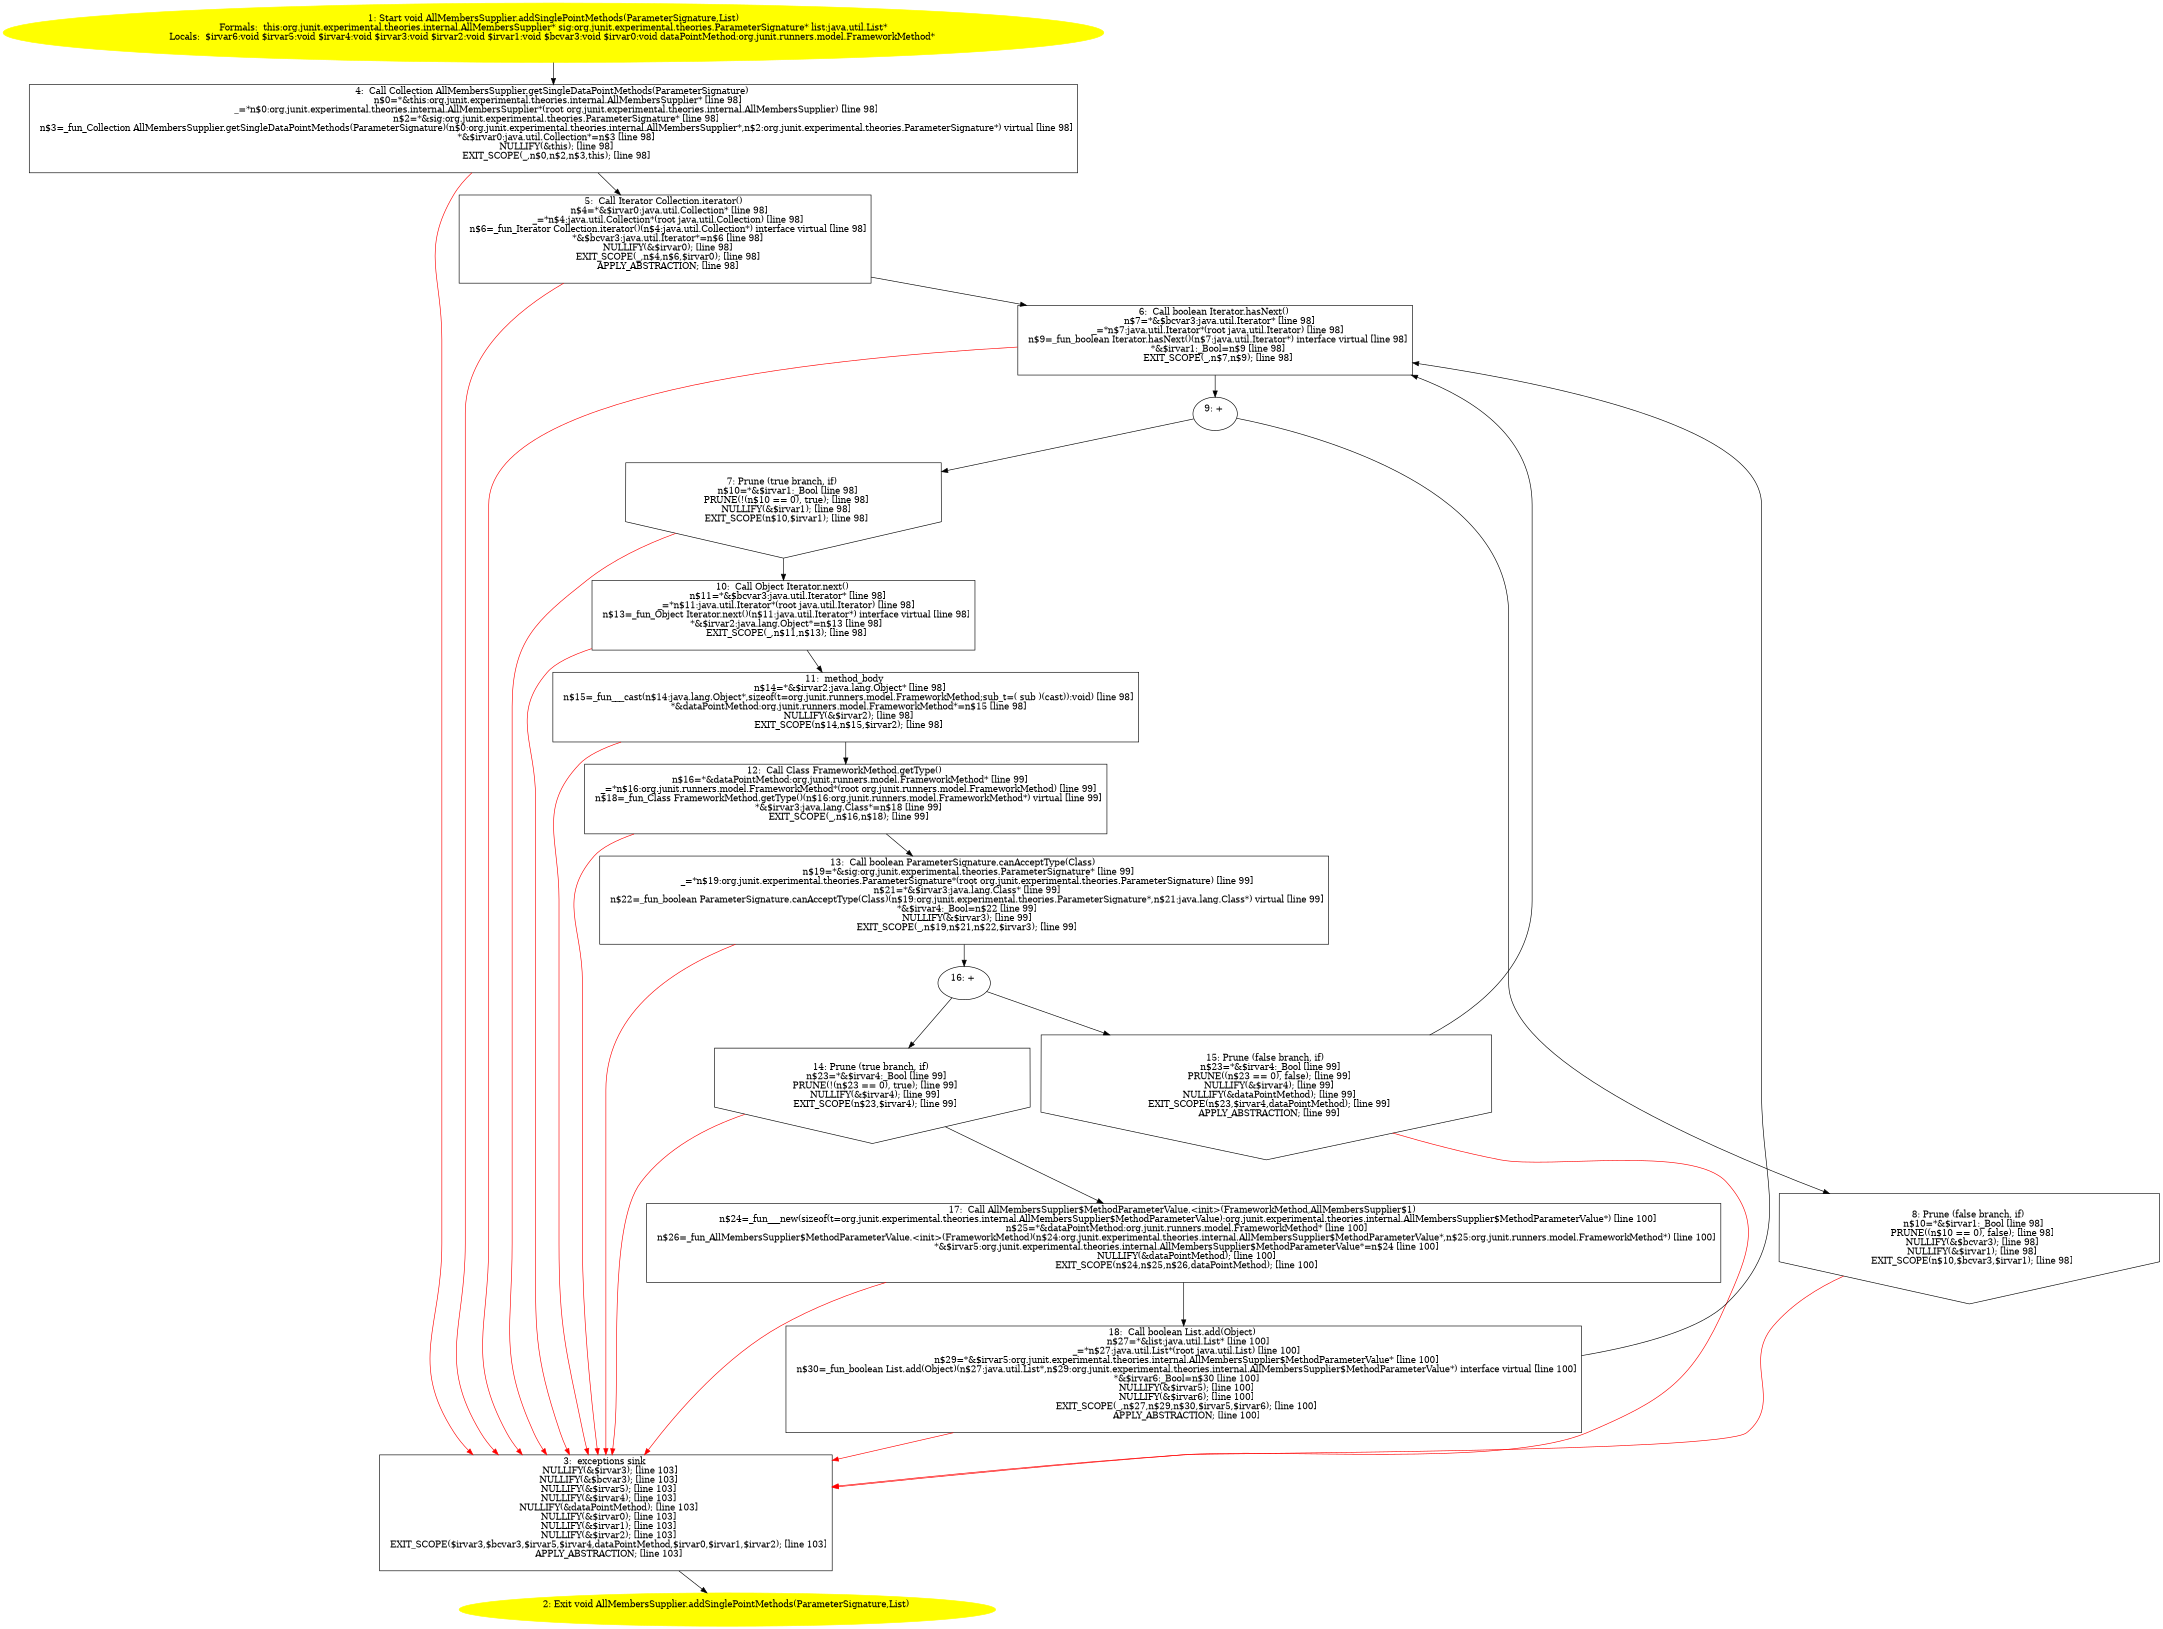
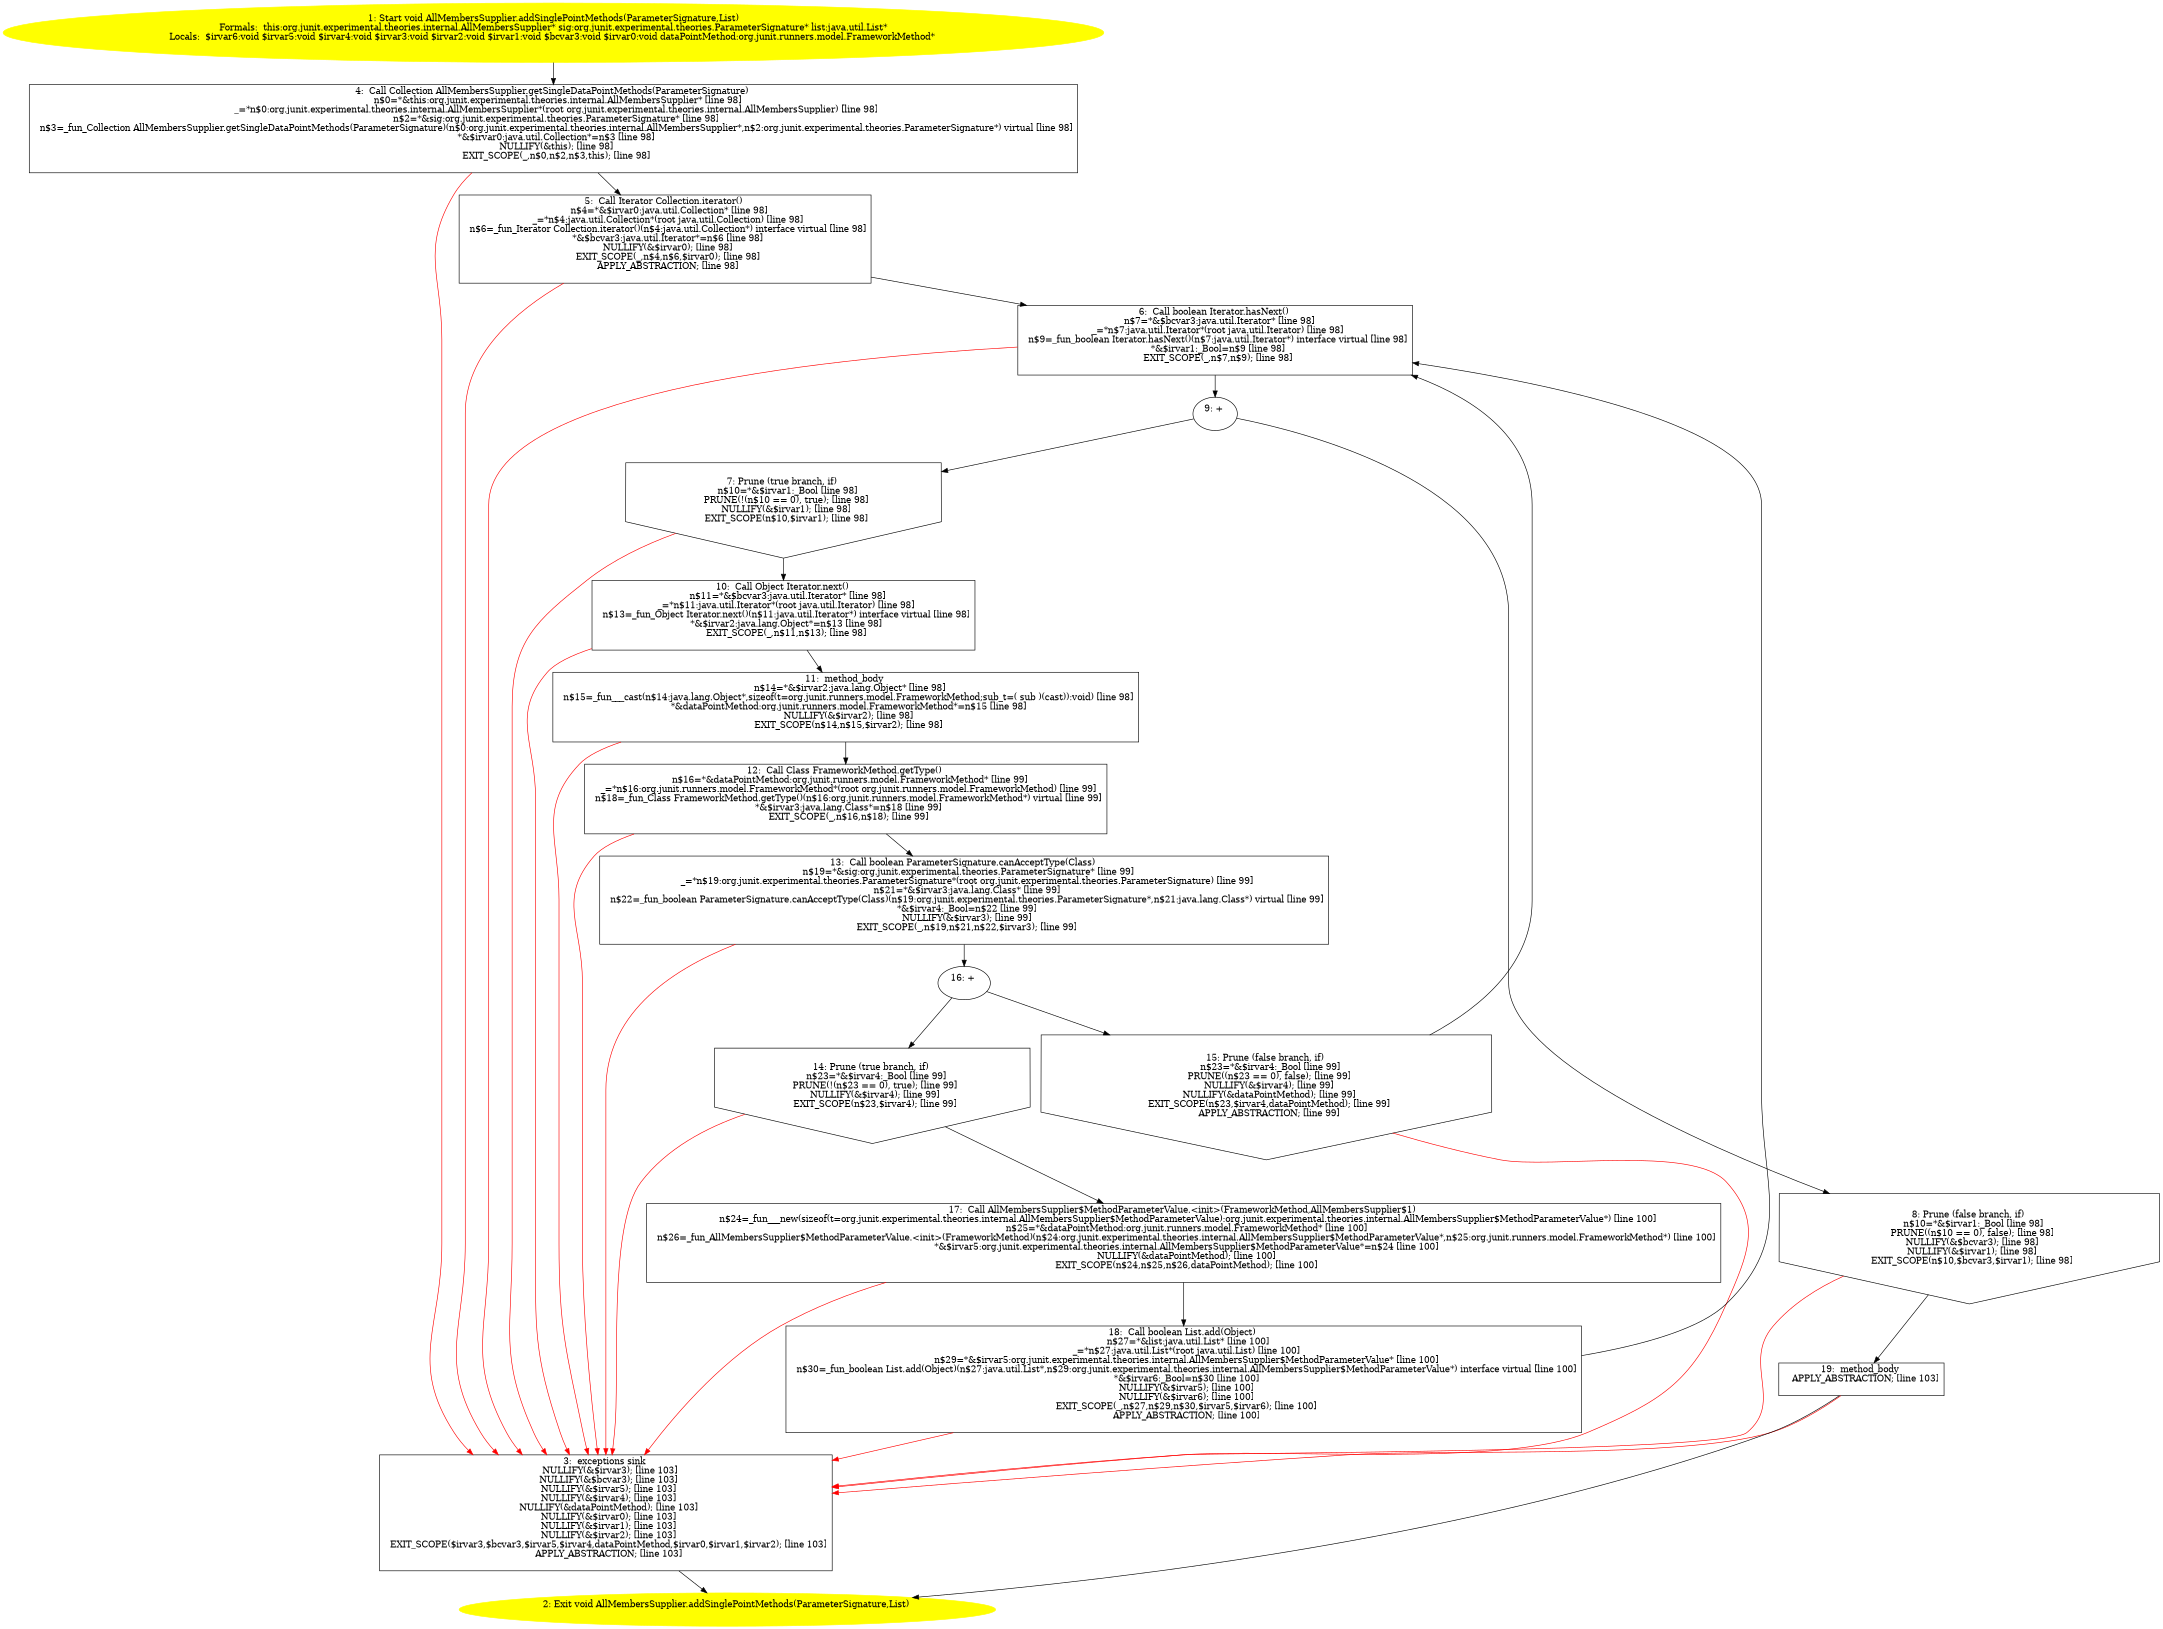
node "19:  method_body APPLY_ABSTRACTION; [line 103]": added
